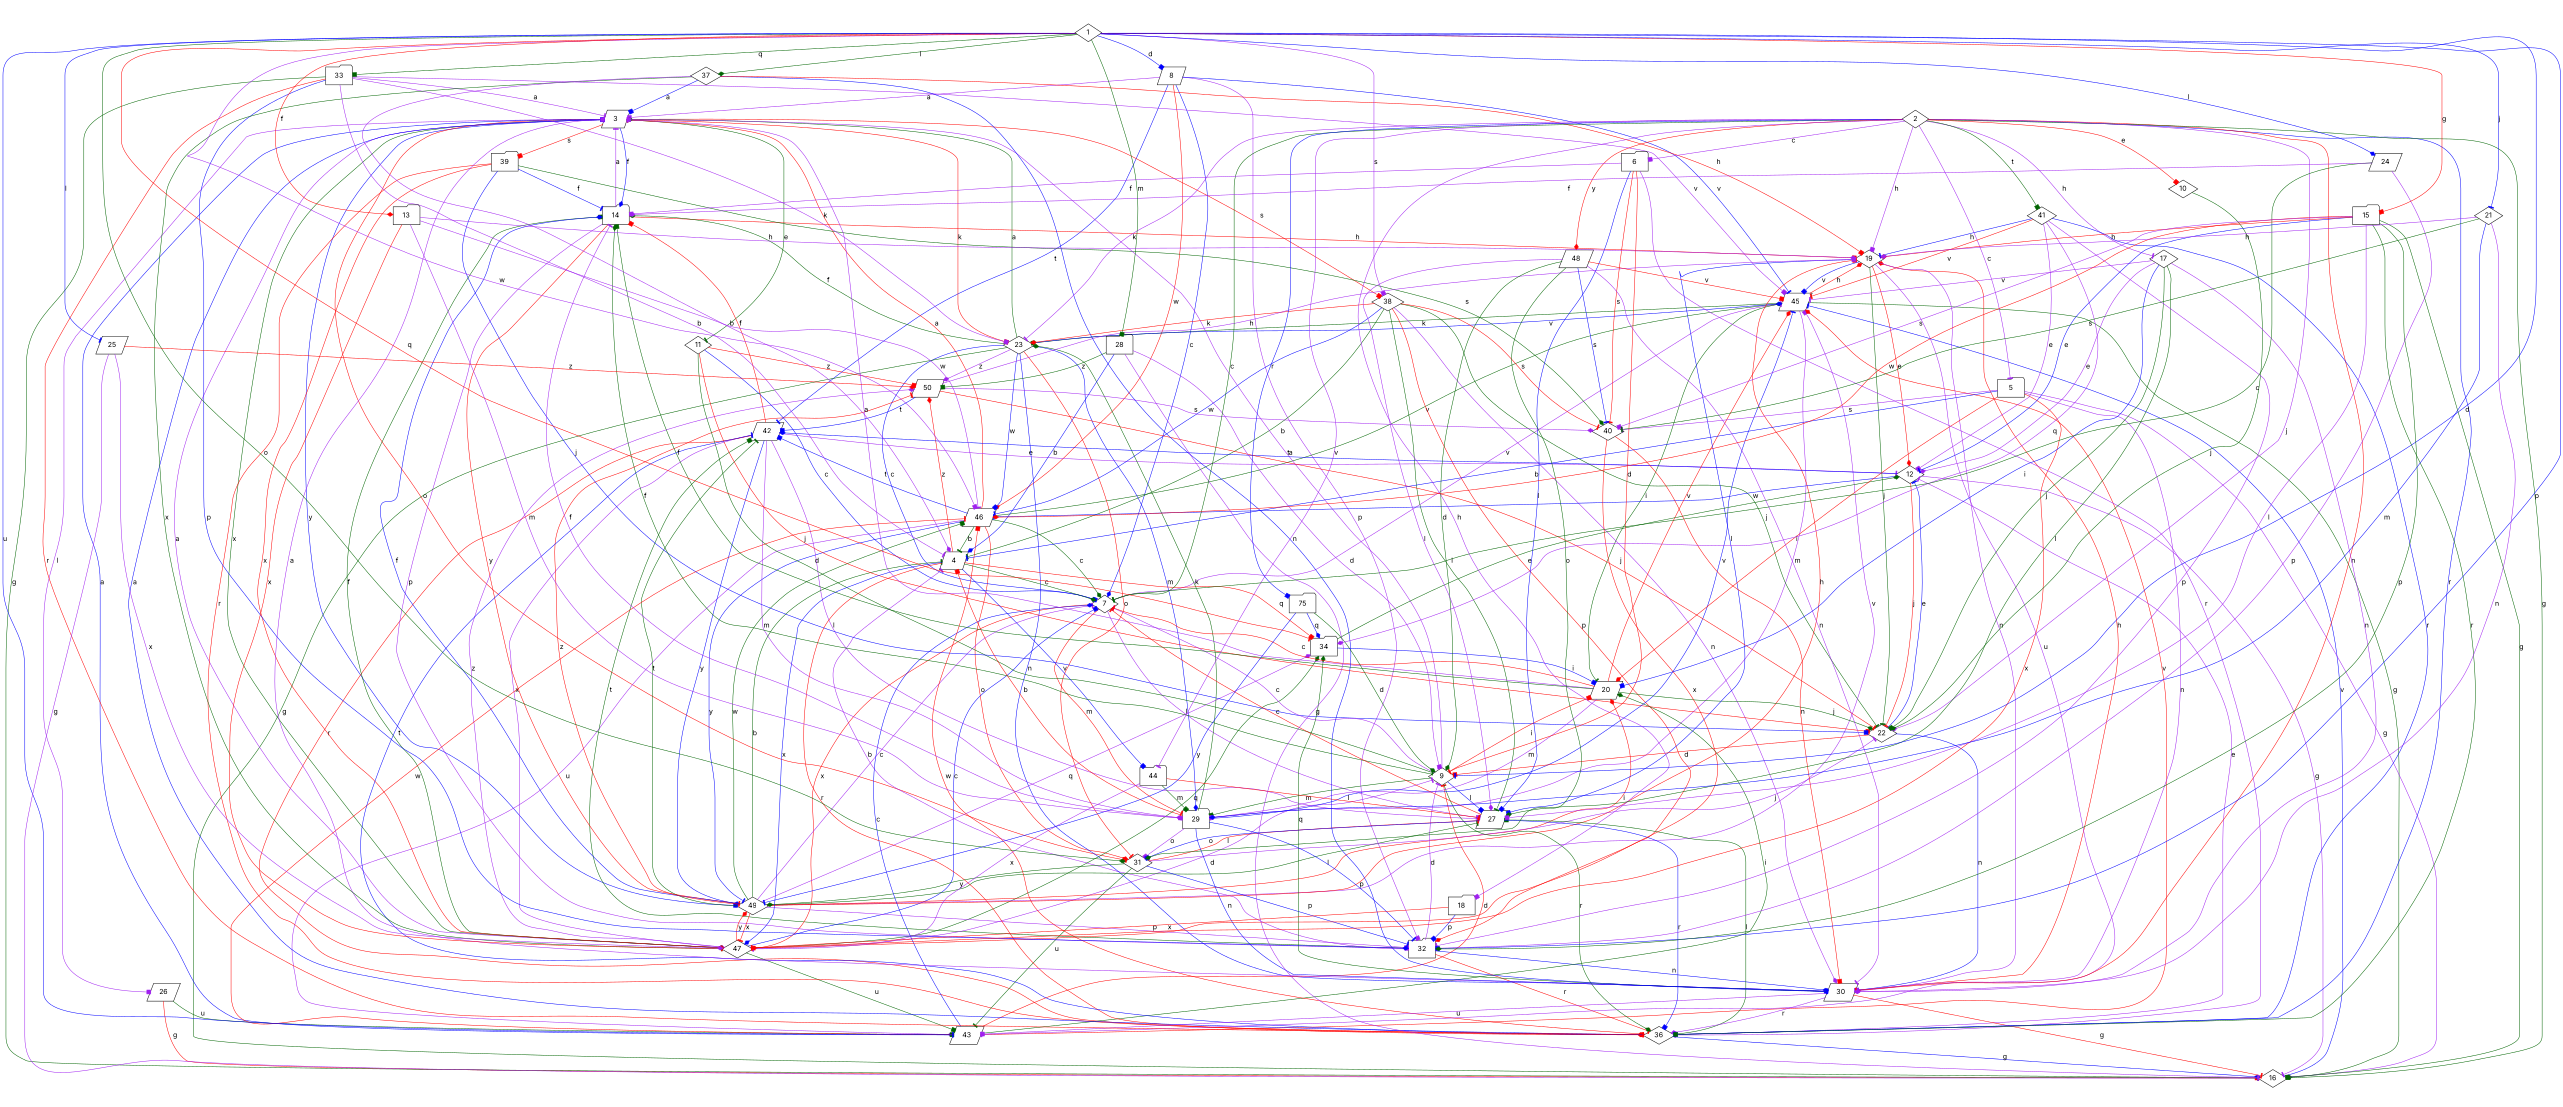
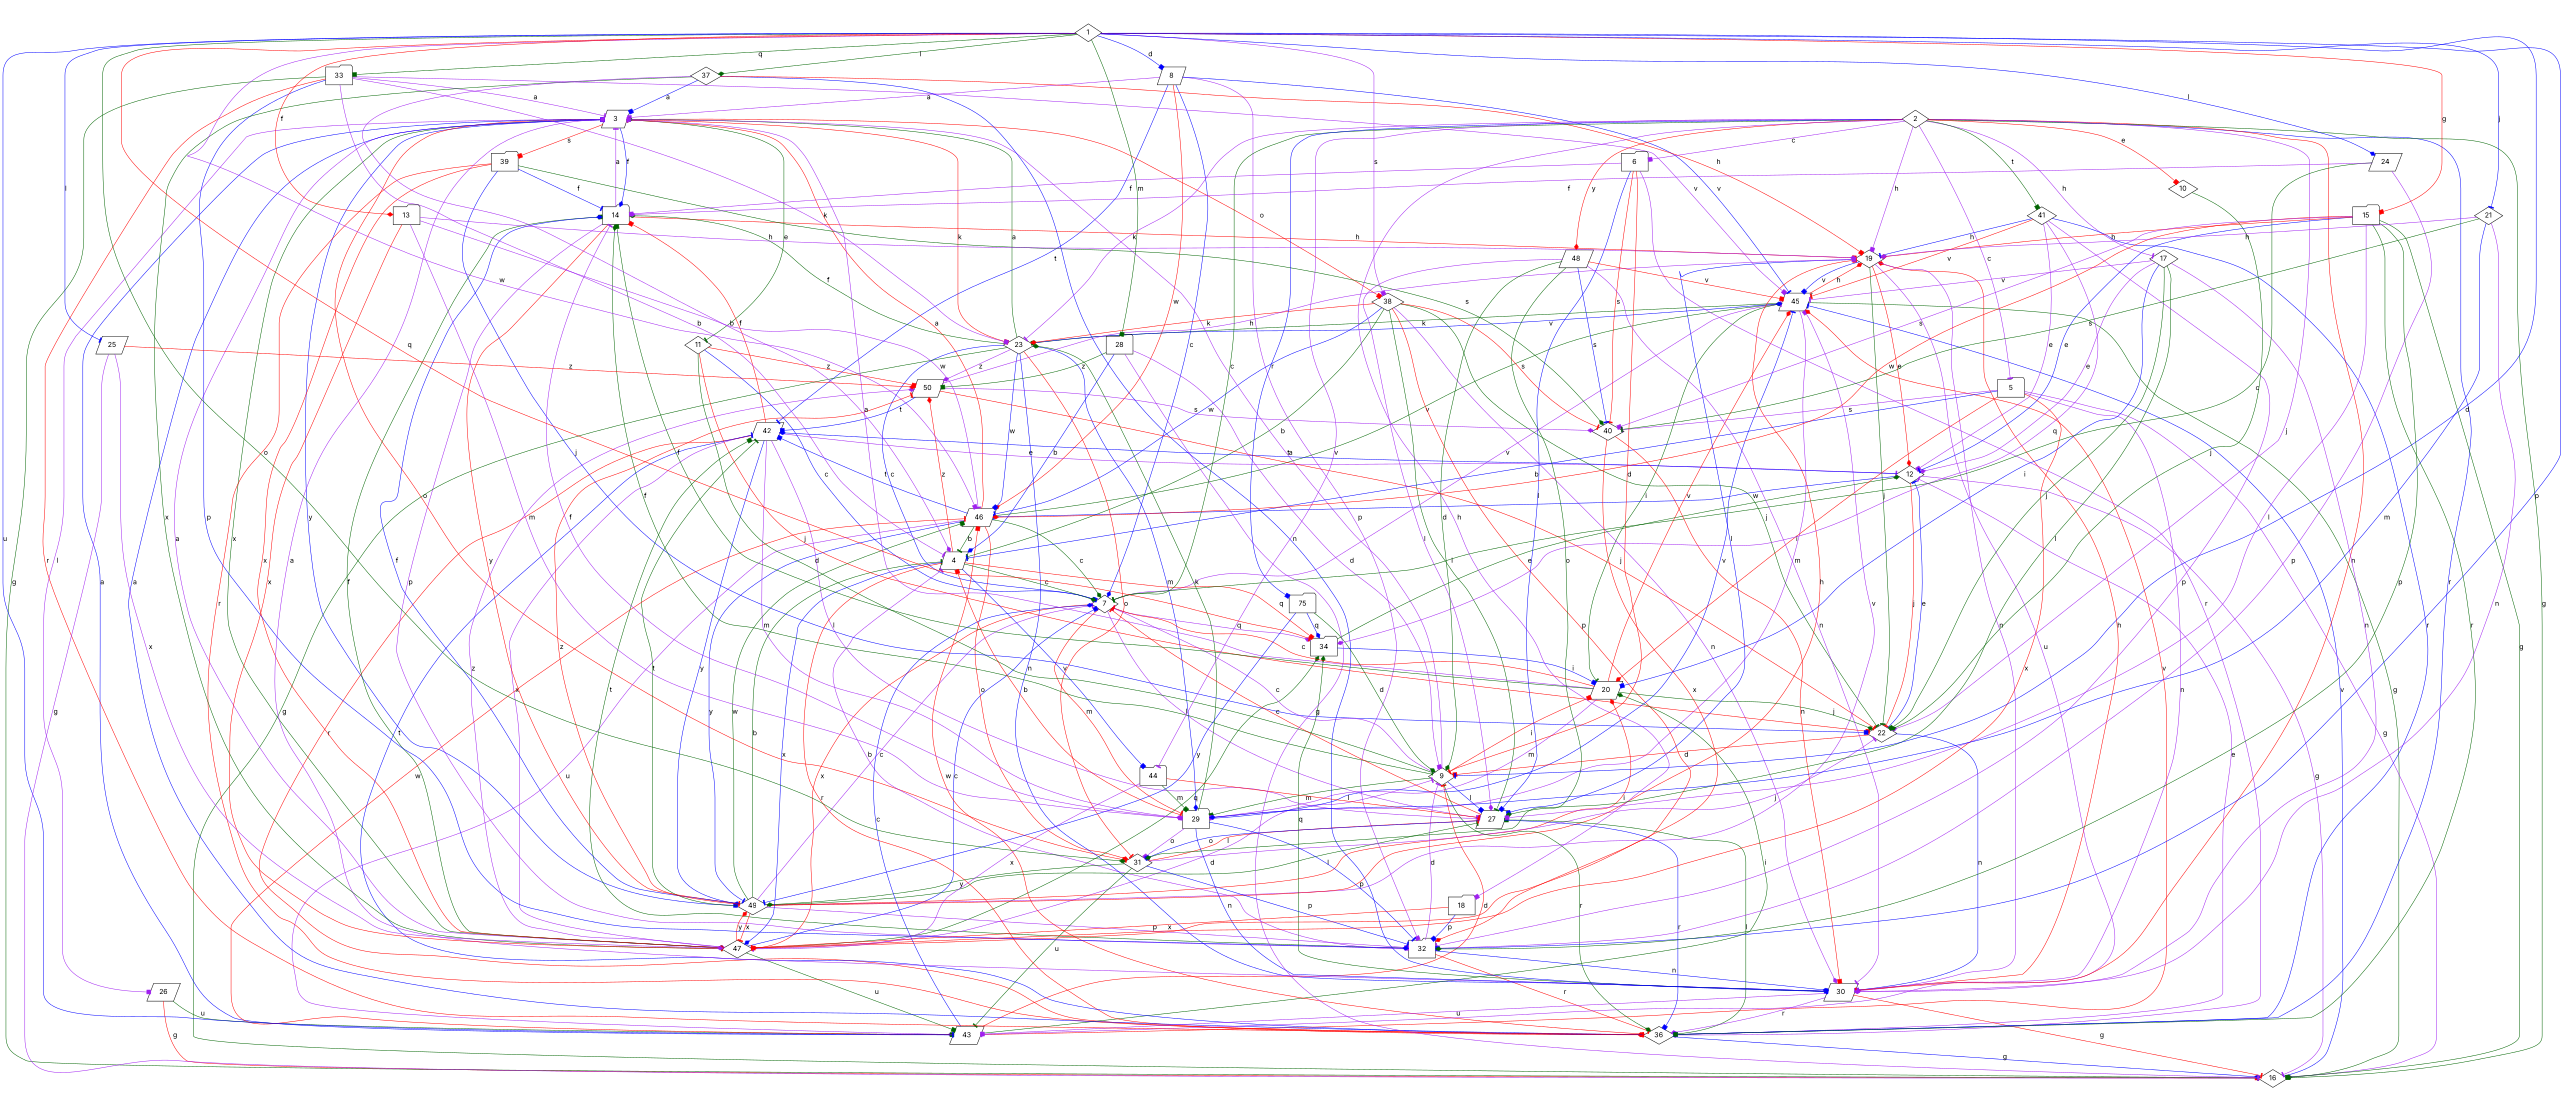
edge "3" -> "38": label "s" -> "o"
edge "49" -> "34": now "7" -> "34"
